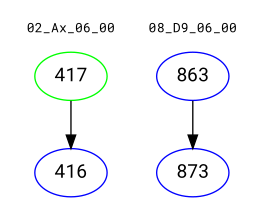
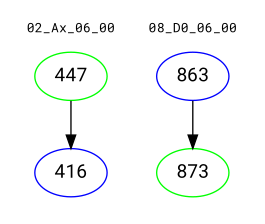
cluster "08_D9_06_00": label "08_D9_06_00" -> "08_D0_06_00"
node "417": label "417" -> "447"
node "873": color blue -> green
